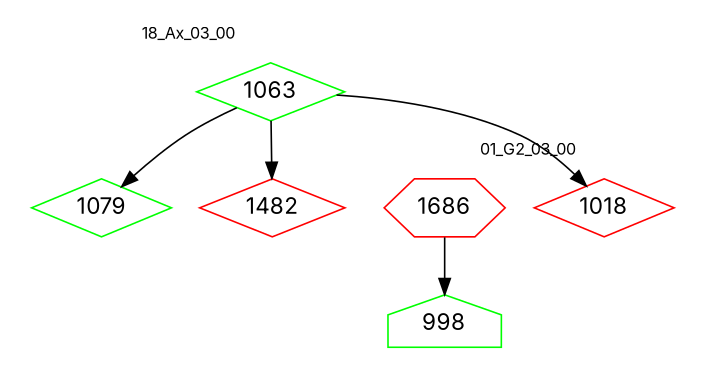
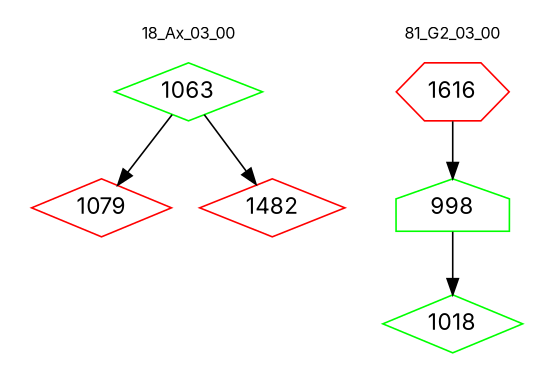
edge "1063" -> "1018": now "998" -> "1018"
cluster "01_G2_03_00": label "01_G2_03_00" -> "81_G2_03_00"
node "1079": color green -> red
node "1686": label "1686" -> "1616"
node "1018": color red -> green
